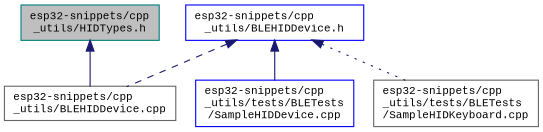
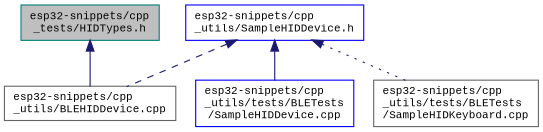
node "esp32-snippets/cpp _utils/HIDTypes.h": label "esp32-snippets/cpp _utils/HIDTypes.h" -> "esp32-snippets/cpp _tests/HIDTypes.h"
node "esp32-snippets/cpp _utils/BLEHIDDevice.h": label "esp32-snippets/cpp _utils/BLEHIDDevice.h" -> "esp32-snippets/cpp _utils/SampleHIDDevice.h"
